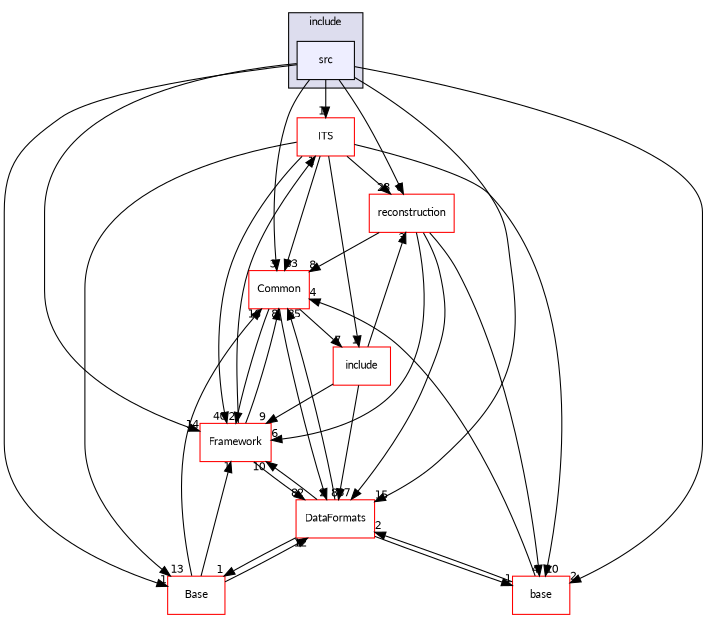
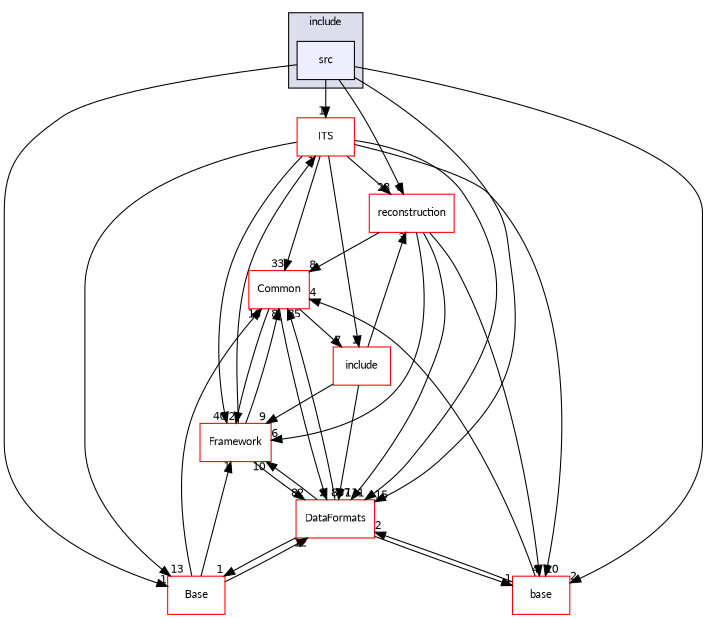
edge "src" -> "Common": removed
edge "src" -> "Framework": removed
edge "ITS" -> "DataFormats": added
